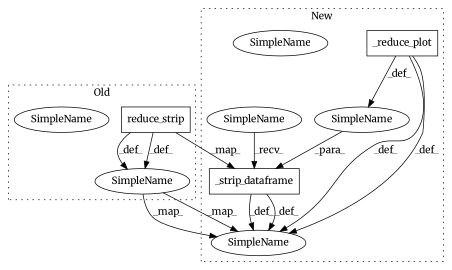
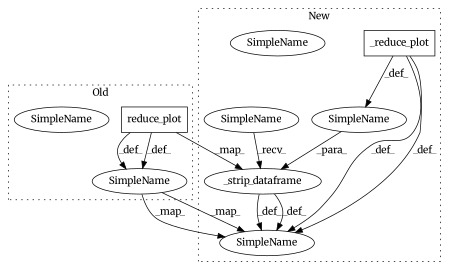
node "reduce_strip": label "reduce_strip" -> "reduce_plot"
node "_strip_dataframe": shape box -> ellipse
